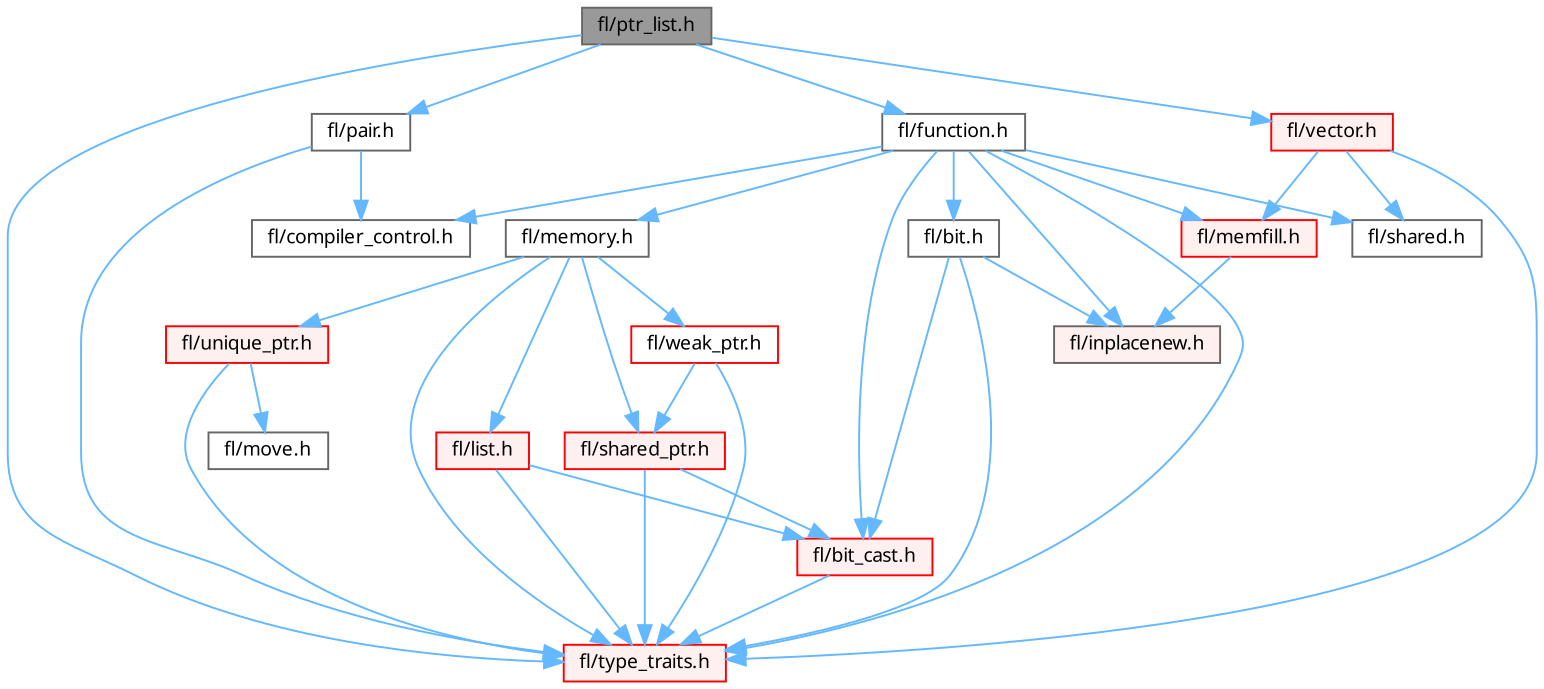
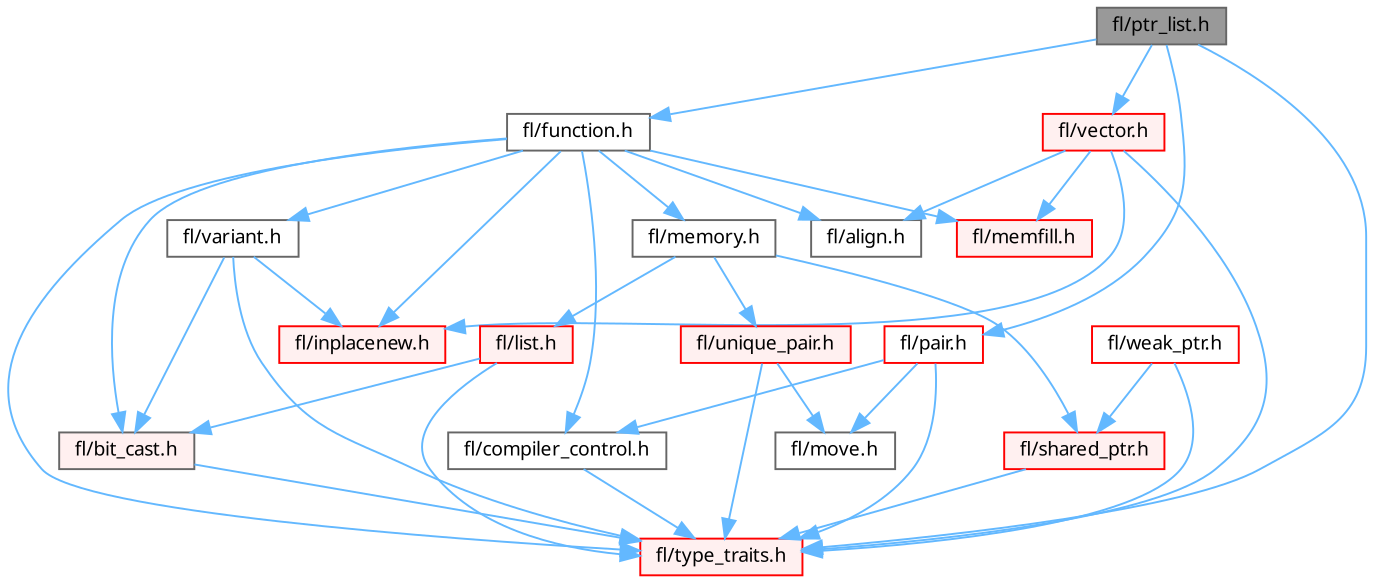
node "fl/pair.h": color grey40 -> red
node "fl/bit.h": label "fl/bit.h" -> "fl/variant.h"
node "fl/shared.h": label "fl/shared.h" -> "fl/align.h"
edge "fl/memfill.h" -> "fl/inplacenew.h": now "fl/vector.h" -> "fl/inplacenew.h"
edge "fl/memory.h" -> "fl/weak_ptr.h": removed
node "fl/unique_ptr.h": label "fl/unique_ptr.h" -> "fl/unique_pair.h"
node "fl/inplacenew.h": color grey40 -> red
edge "fl/pair.h" -> "fl/move.h": added
edge "fl/memory.h" -> "fl/type_traits.h": now "fl/compiler_control.h" -> "fl/type_traits.h"
edge "fl/shared_ptr.h" -> "fl/bit_cast.h": removed
node "fl/bit_cast.h": color red -> grey40
